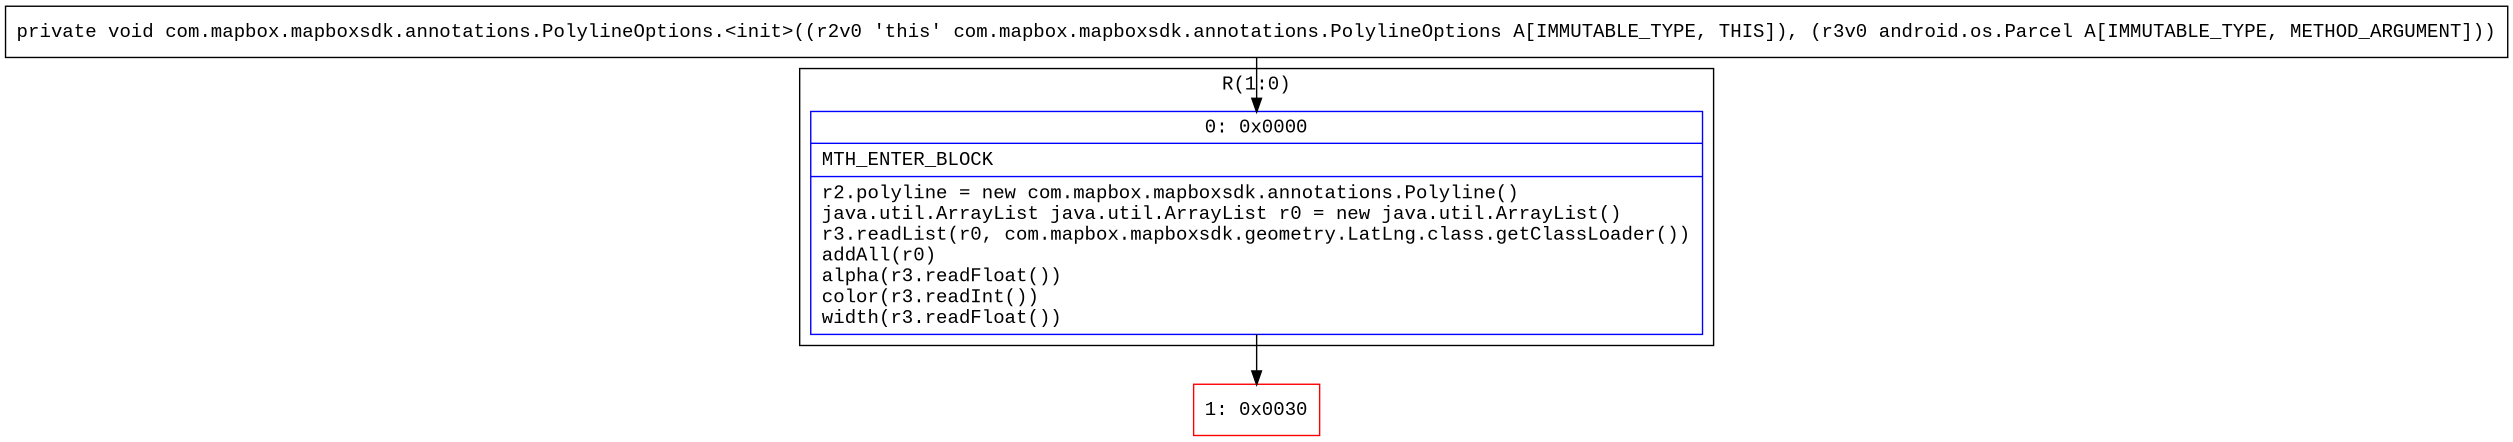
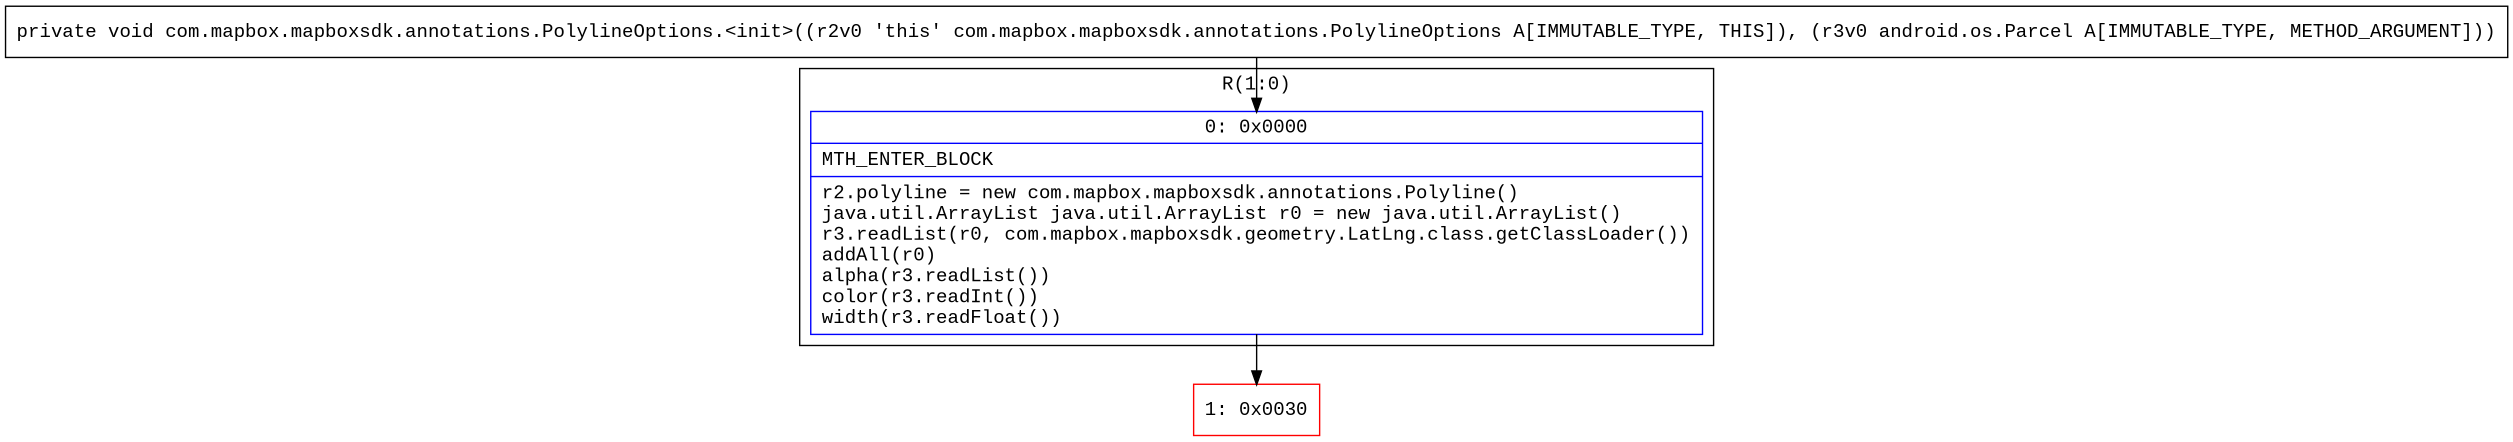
node "0: 0x0000": text "alpha(r3.readFloat())" -> "alpha(r3.readList())"
